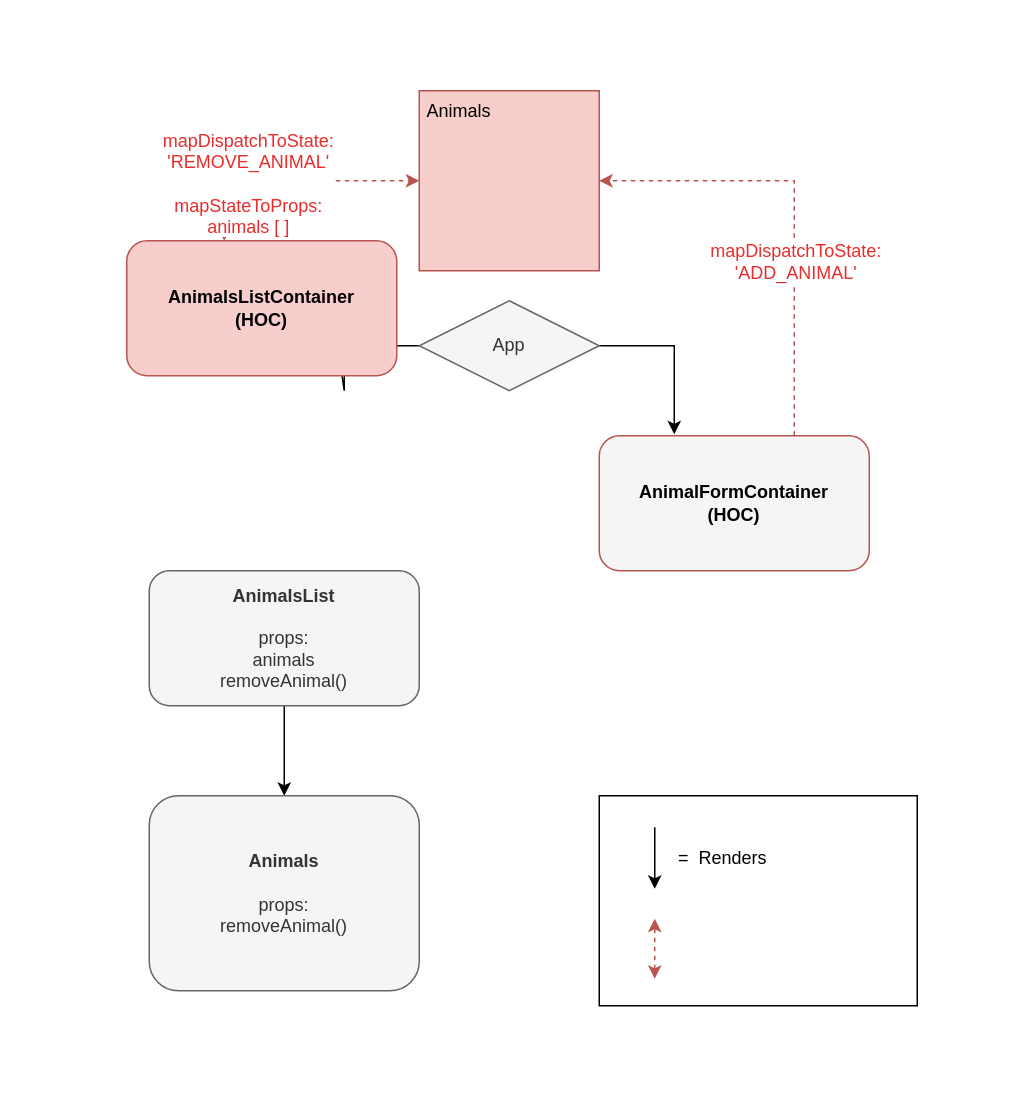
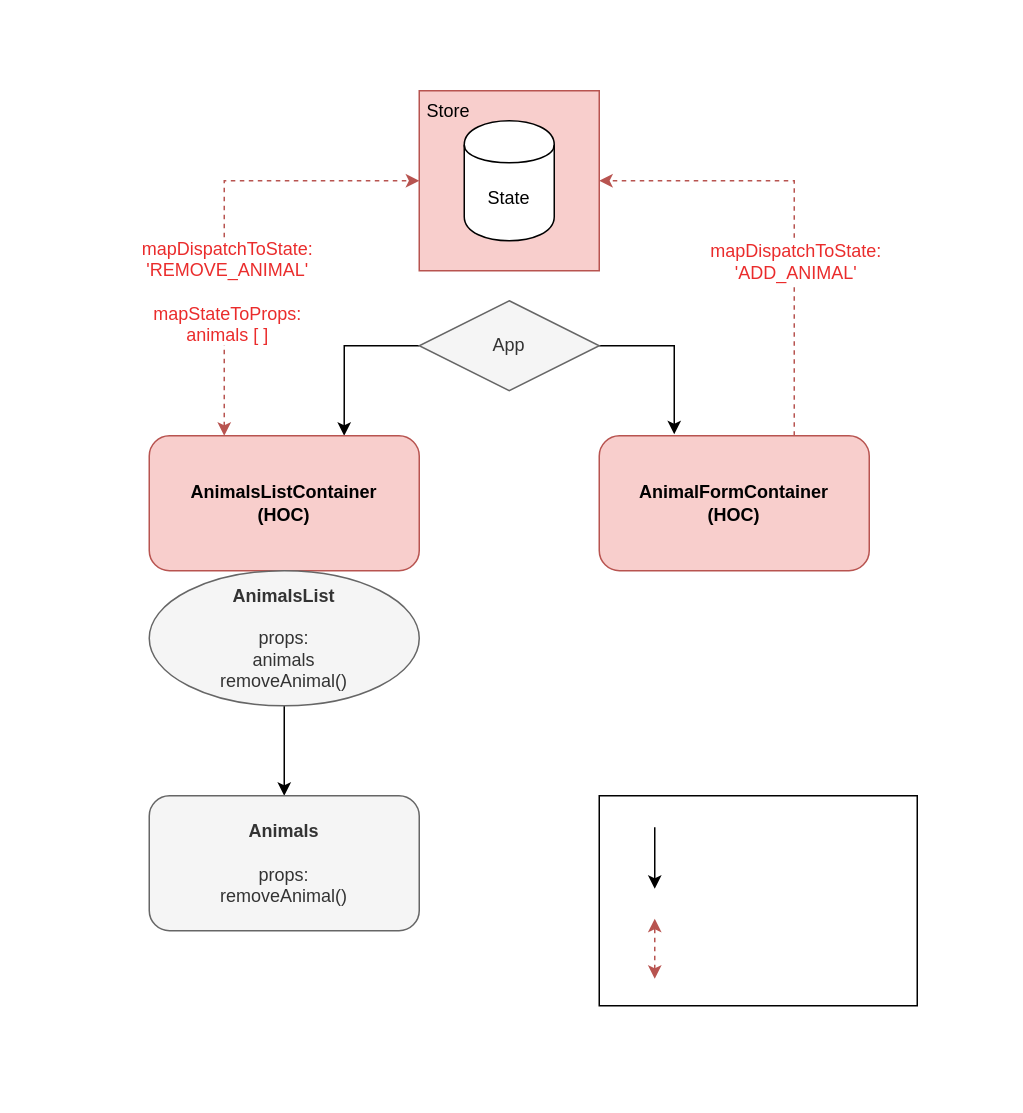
node "Animals": label "Animals" -> "Store"
node "State": added
node "AnimalsListContainer (HOC)": moved (262, 308) -> (284, 503)
node "AnimalFormContainer (HOC)": fillcolor #f5f5f5 -> #f8cecc
node "AnimalsList props: animals removeAnimal()": shape rounded rectangle -> ellipse
node "= Renders": removed
node "Animals props: removeAnimal()": size 270x195 -> 270x135
